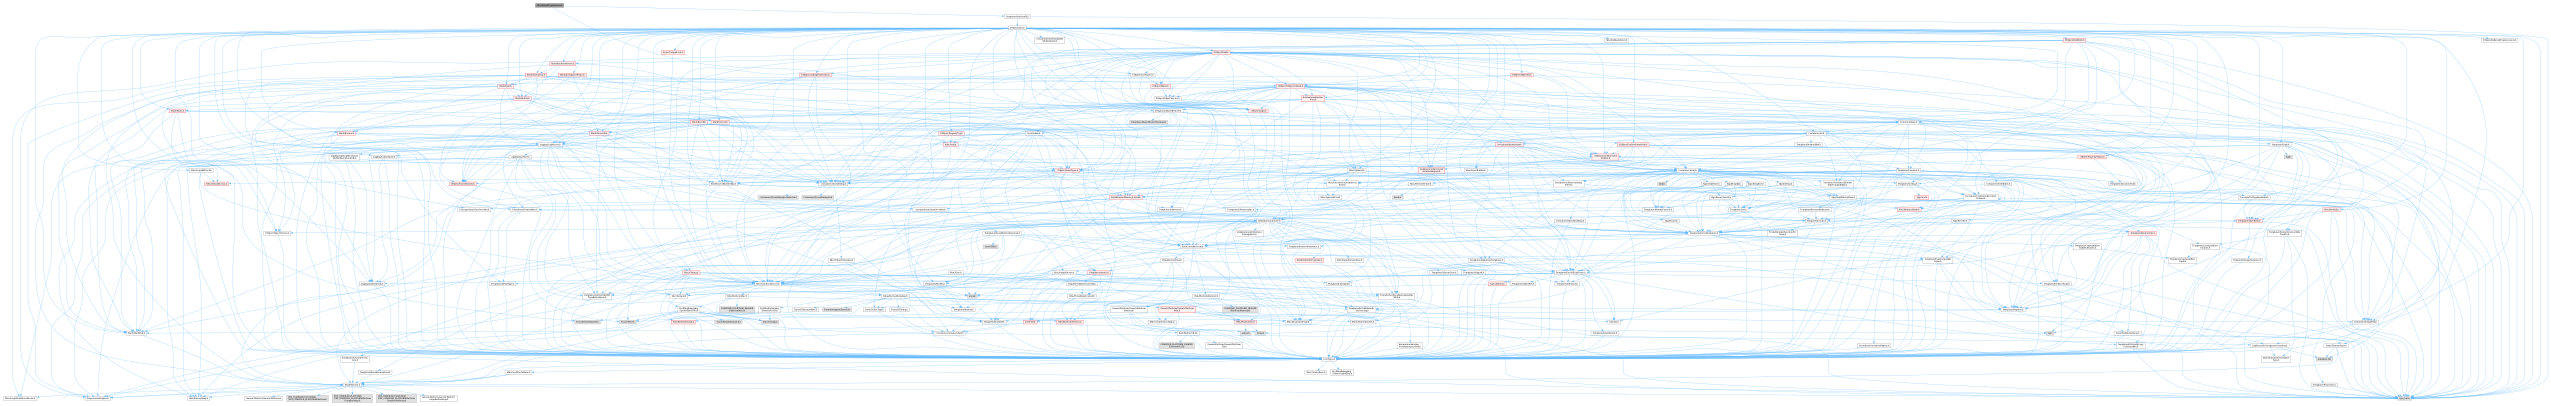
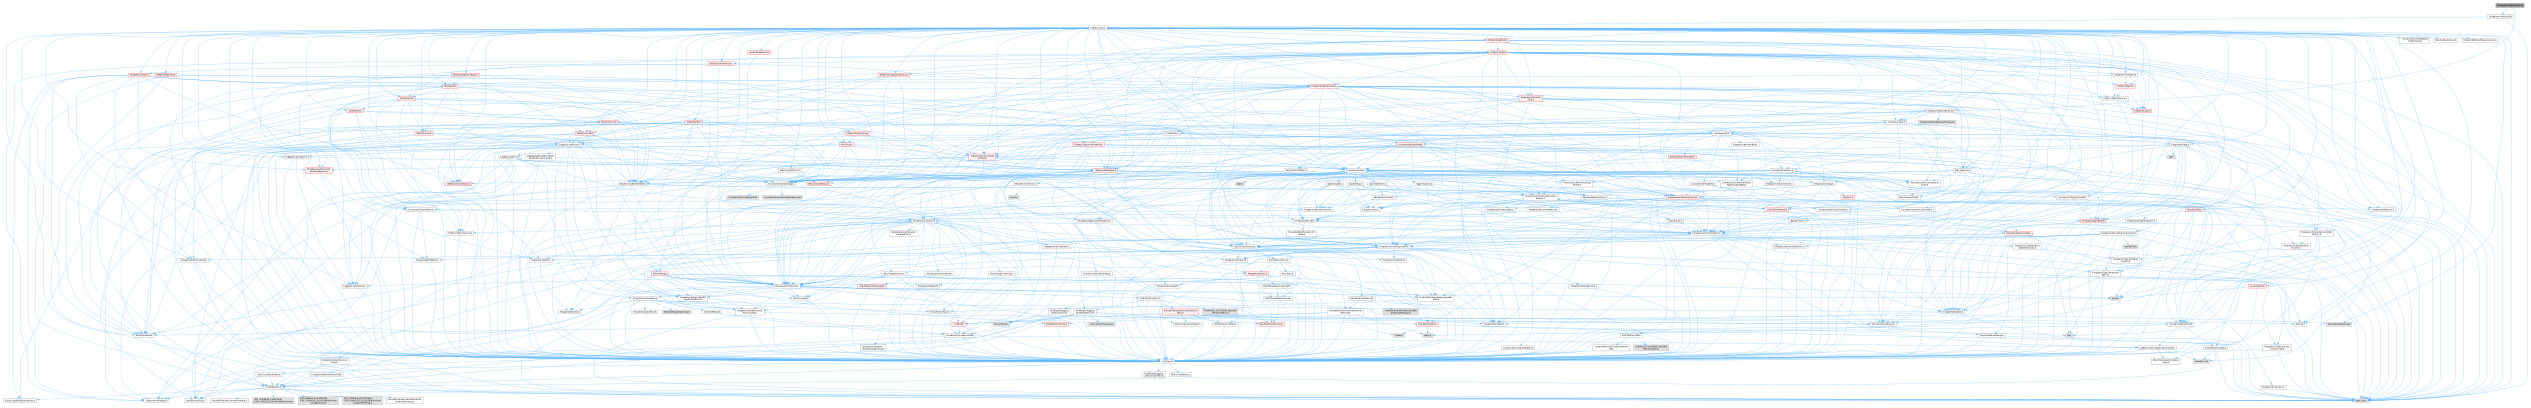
node "Templates/CopyQualifiers Tuple.h": label "Templates/CopyQualifiers Tuple.h" -> "Templates/CopyQualifiers FromTo.h"
edge "HAL/MemoryBase.h" -> "Templates/UnrealTypeTraits.h": now "HAL/MemoryBase.h" -> "Misc/Exec.h"
node "Trace/Config.h": removed
